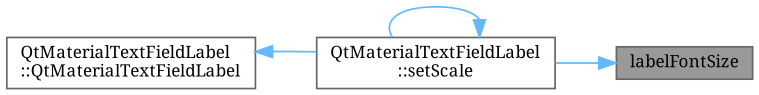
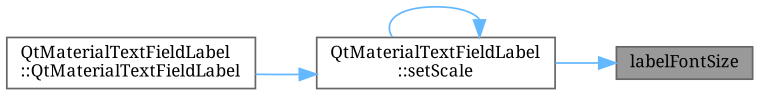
edge "QtMaterialTextFieldLabel ::setScale" -> "QtMaterialTextFieldLabel ::QtMaterialTextFieldLabel": reversed
